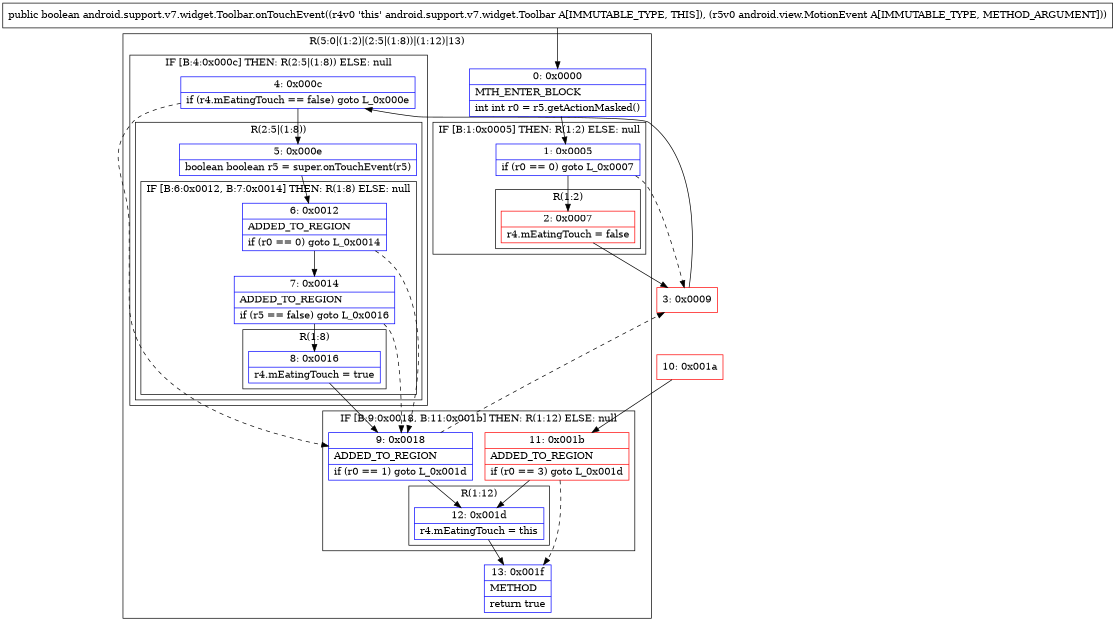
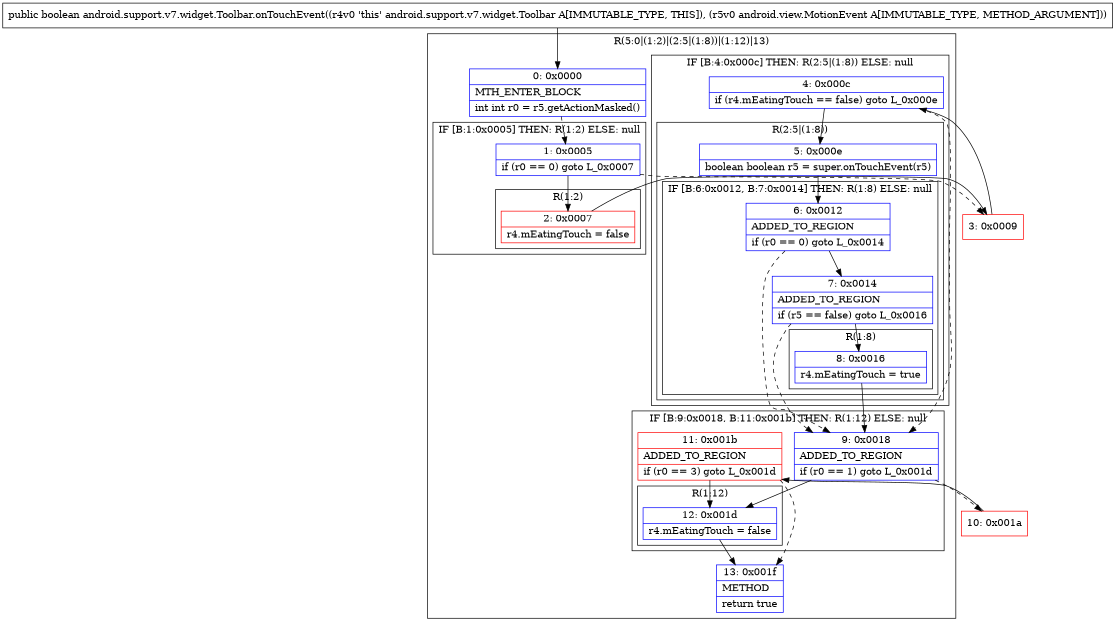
edge "0: 0x0000" -> "1: 0x0005": style solid -> dashed
edge "9: 0x0018" -> "3: 0x0009": now "9: 0x0018" -> "10: 0x001a"
node "12: 0x001d": text "r4.mEatingTouch = this" -> "r4.mEatingTouch = false"
